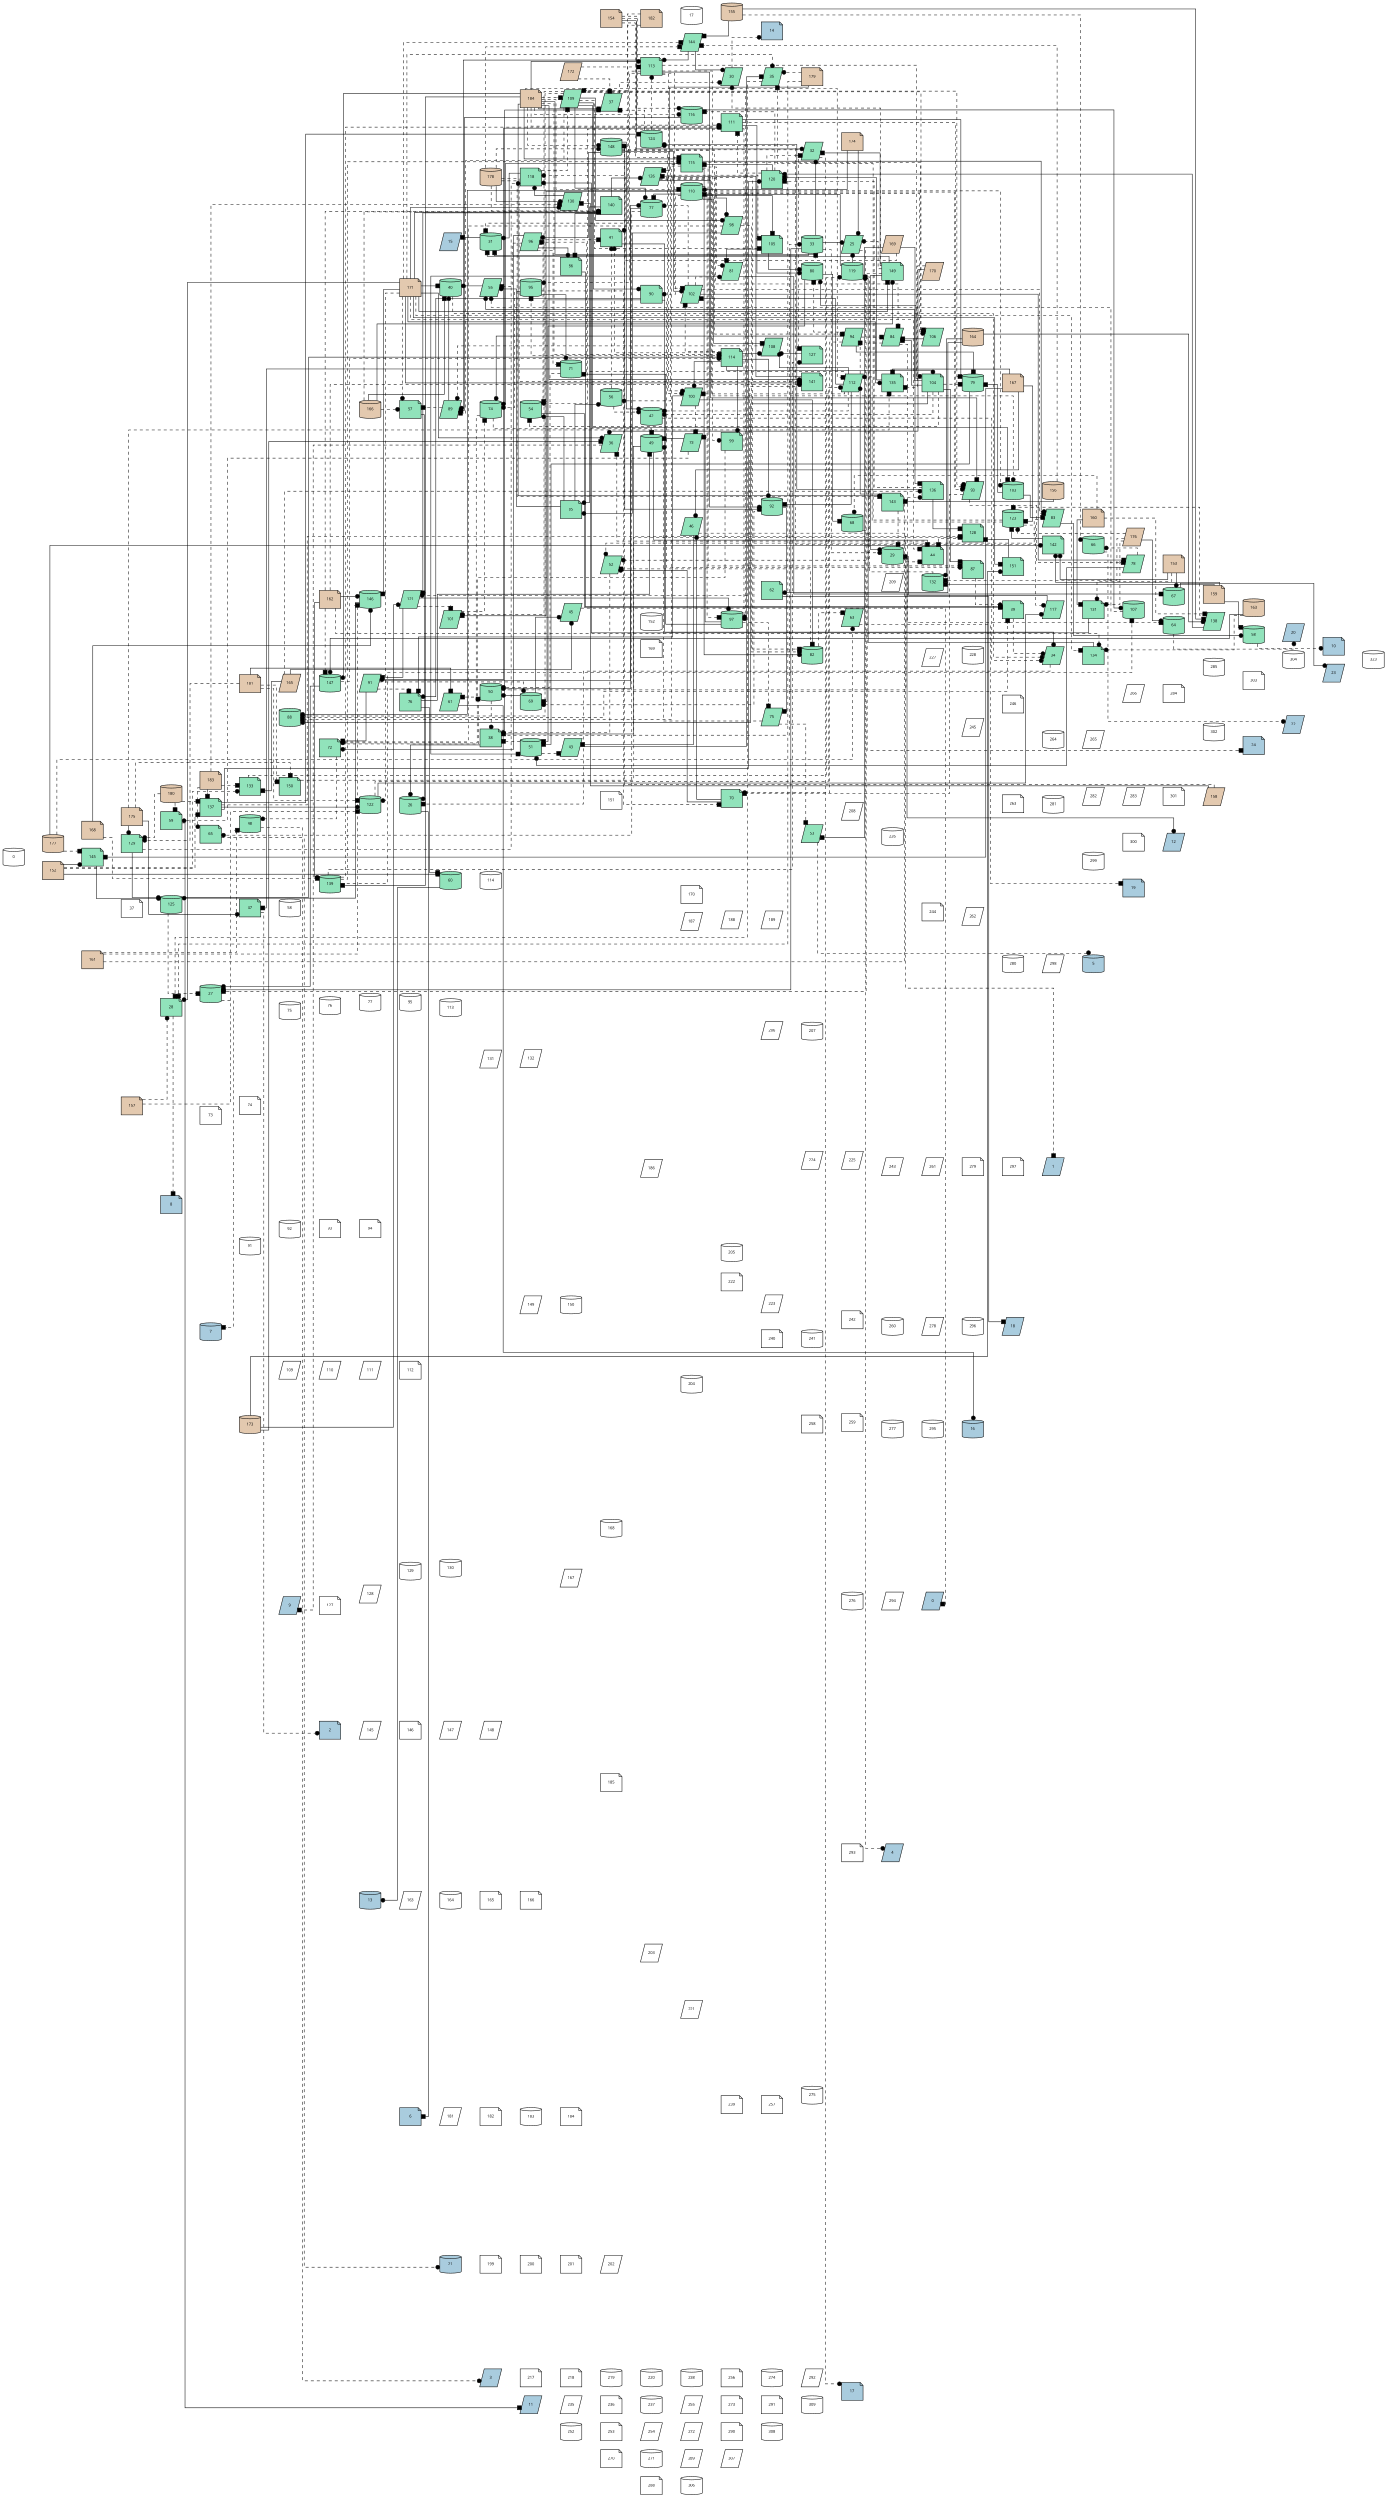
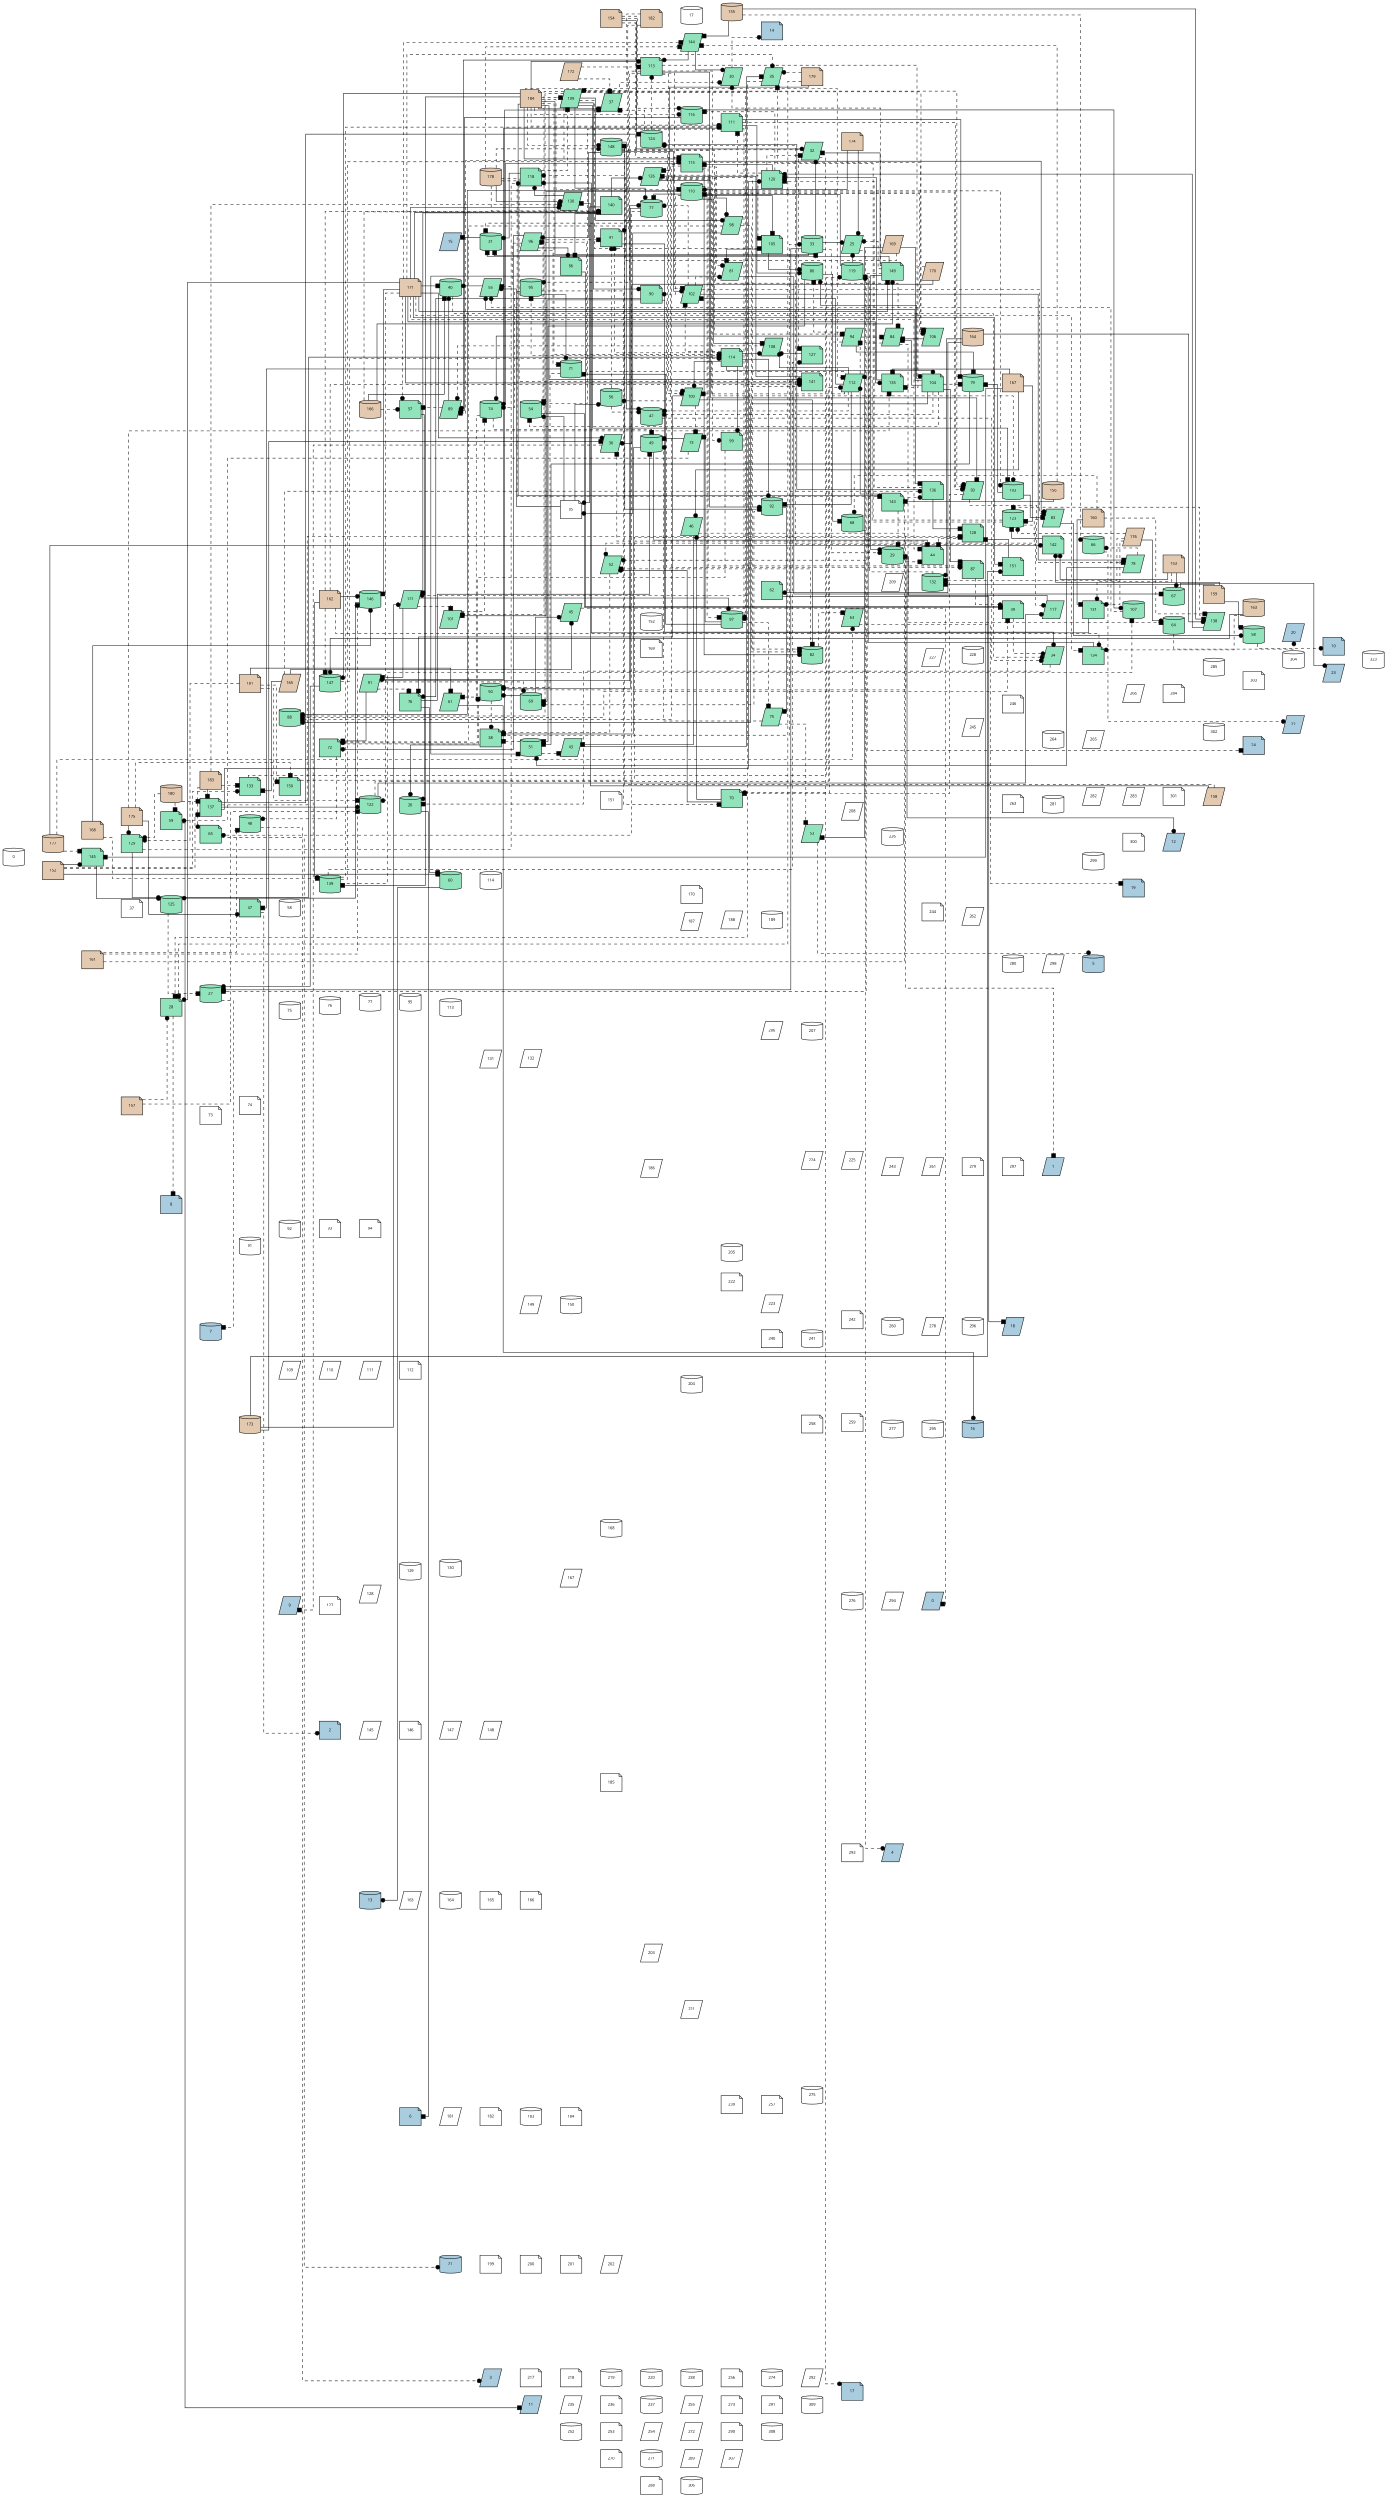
node "85": fillcolor #91e3bb -> #ffffff
node "189": shape parallelogram -> cylinder
